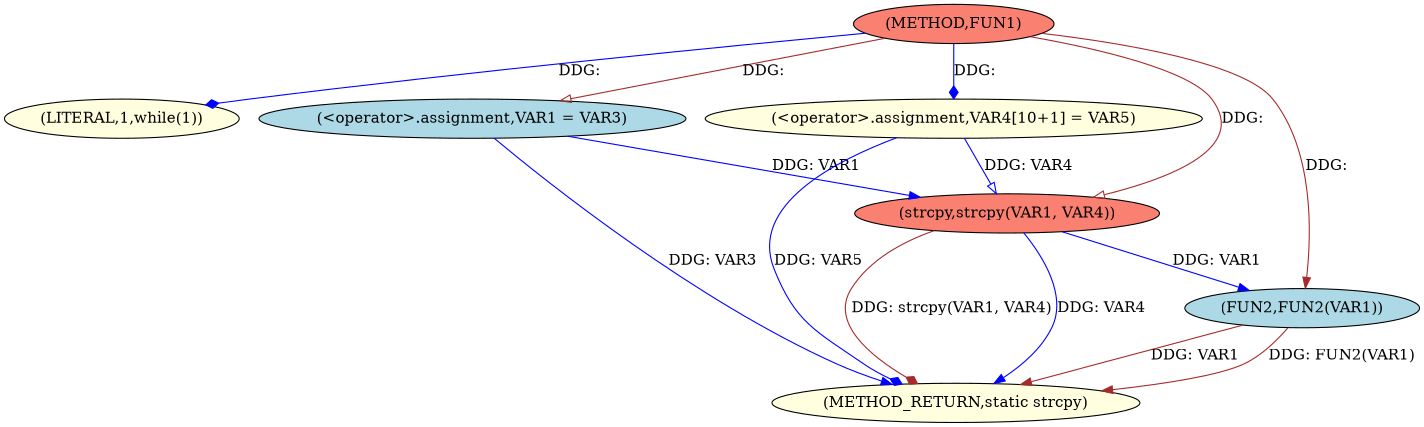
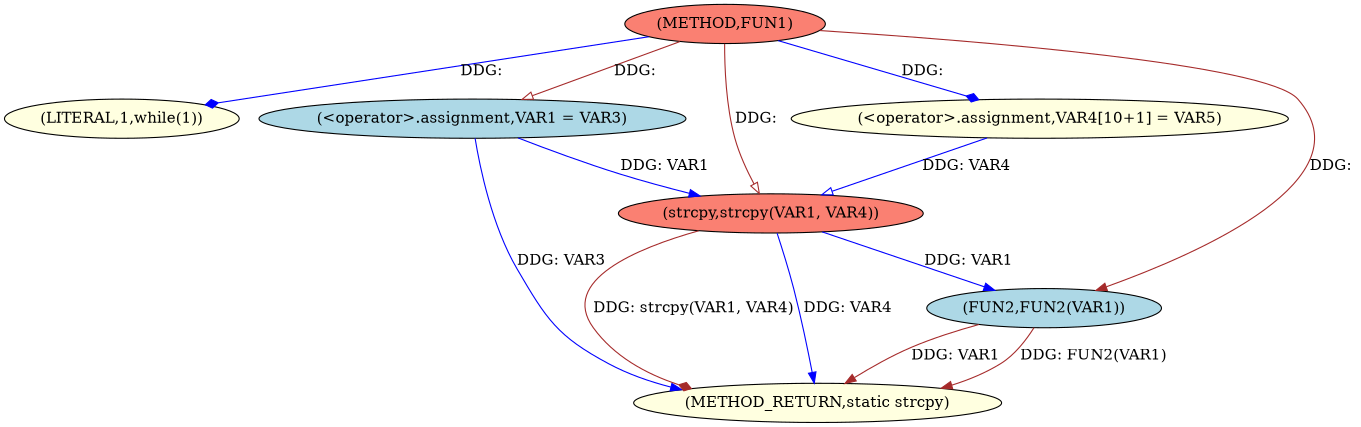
edge "(<operator>.assignment,VAR4[10+1] = VAR5)" -> "(METHOD_RETURN,static strcpy)": removed, label "DDG: VAR5"
